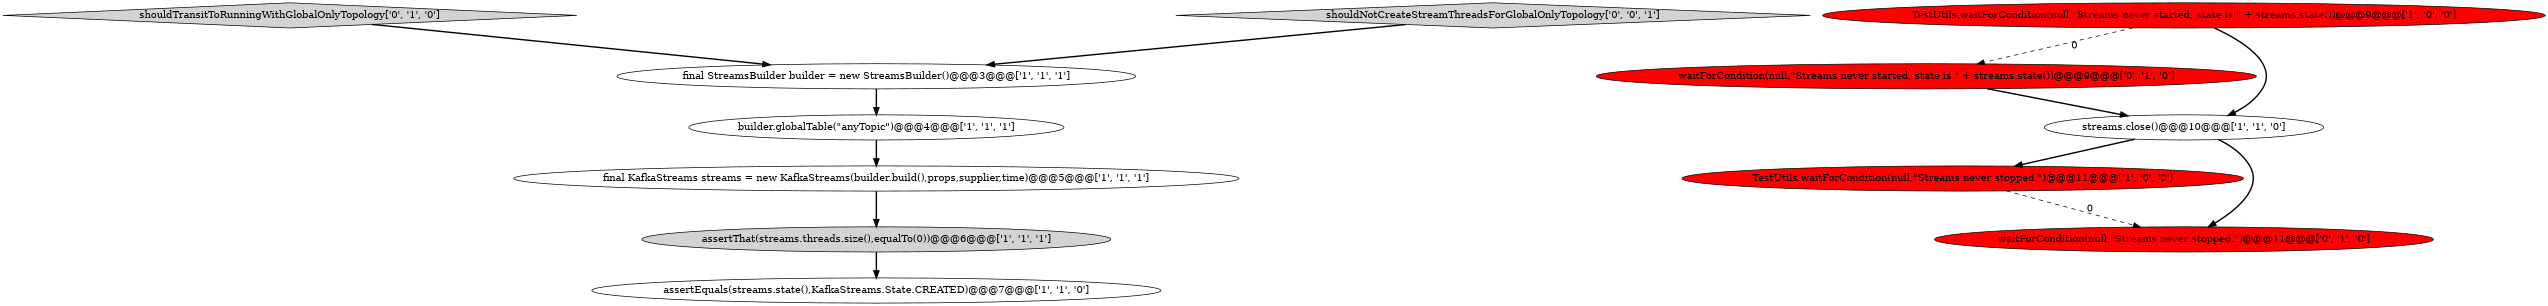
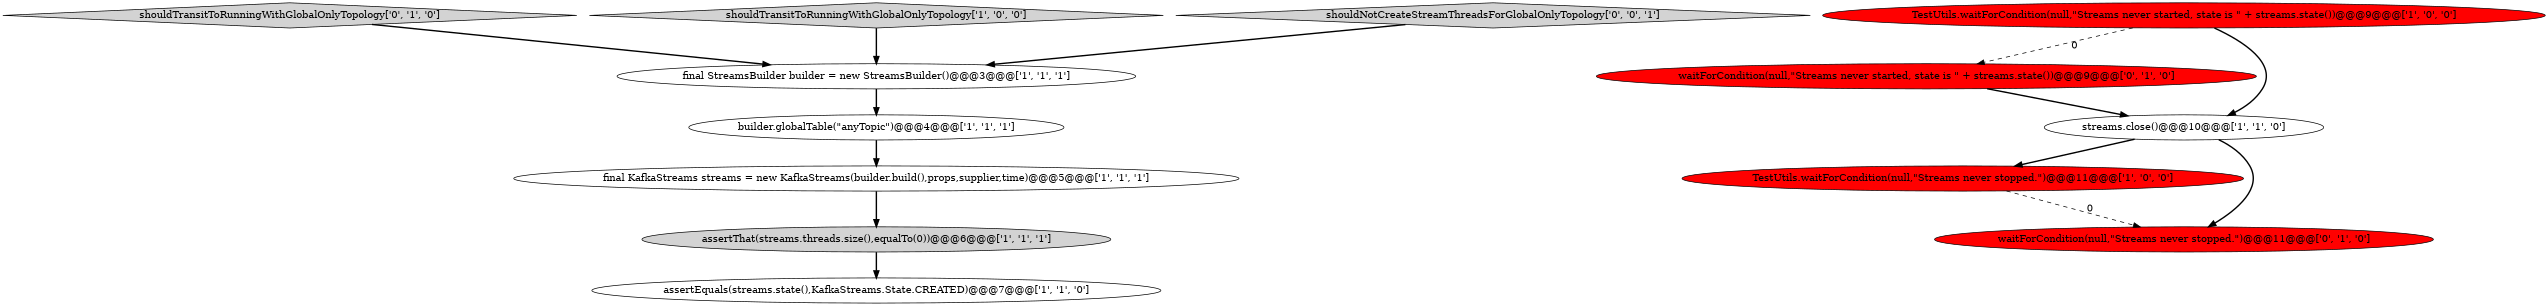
node "shouldTransitToRunningWithGlobalOnlyTopology['1', '0', '0']": added
